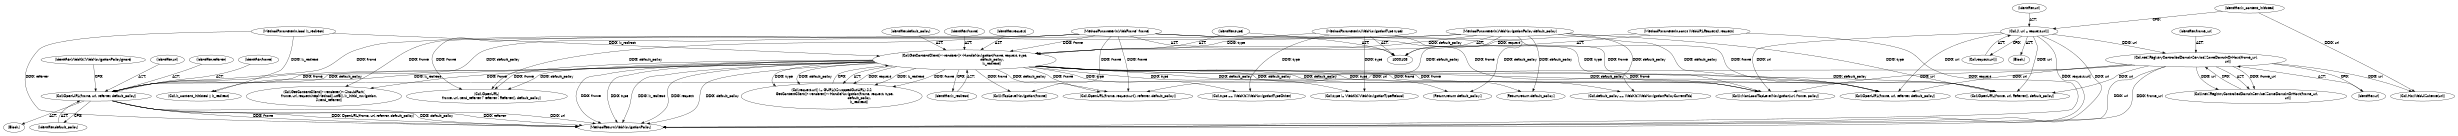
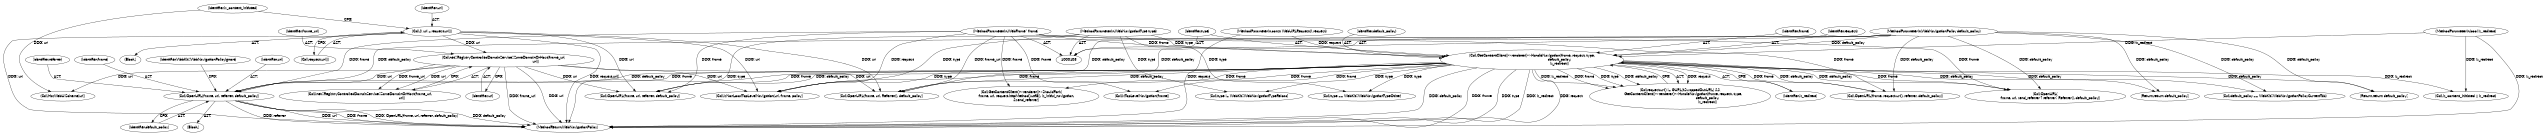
edge "(MethodParameterIn,WebNavigationType type)" -> "(MethodReturn,WebNavigationPolicy)": added, label "DDG: type"
edge "(MethodParameterIn,const WebURLRequest& request)" -> "1000103": removed, label "AST:"
edge "(MethodParameterIn,WebFrame* frame)" -> "(Call,IsNonLocalTopLevelNavigation(url, frame, policy))": label "DDG: frame" -> "DDG: request"
edge "(MethodParameterIn,WebFrame* frame)" -> "(Call,OpenURL(frame, url, Referrer(), default_policy))": label "DDG: frame" -> "DDG: frame_url"
edge "(MethodParameterIn,WebNavigationPolicy default_policy)" -> "(Call,OpenURL(frame, url, Referrer(), default_policy))": label "DDG: type" -> "DDG: default_policy"
edge "(MethodParameterIn,bool is_redirect)" -> "(MethodReturn,WebNavigationPolicy)": label "DDG: referrer" -> "DDG: is_redirect"
